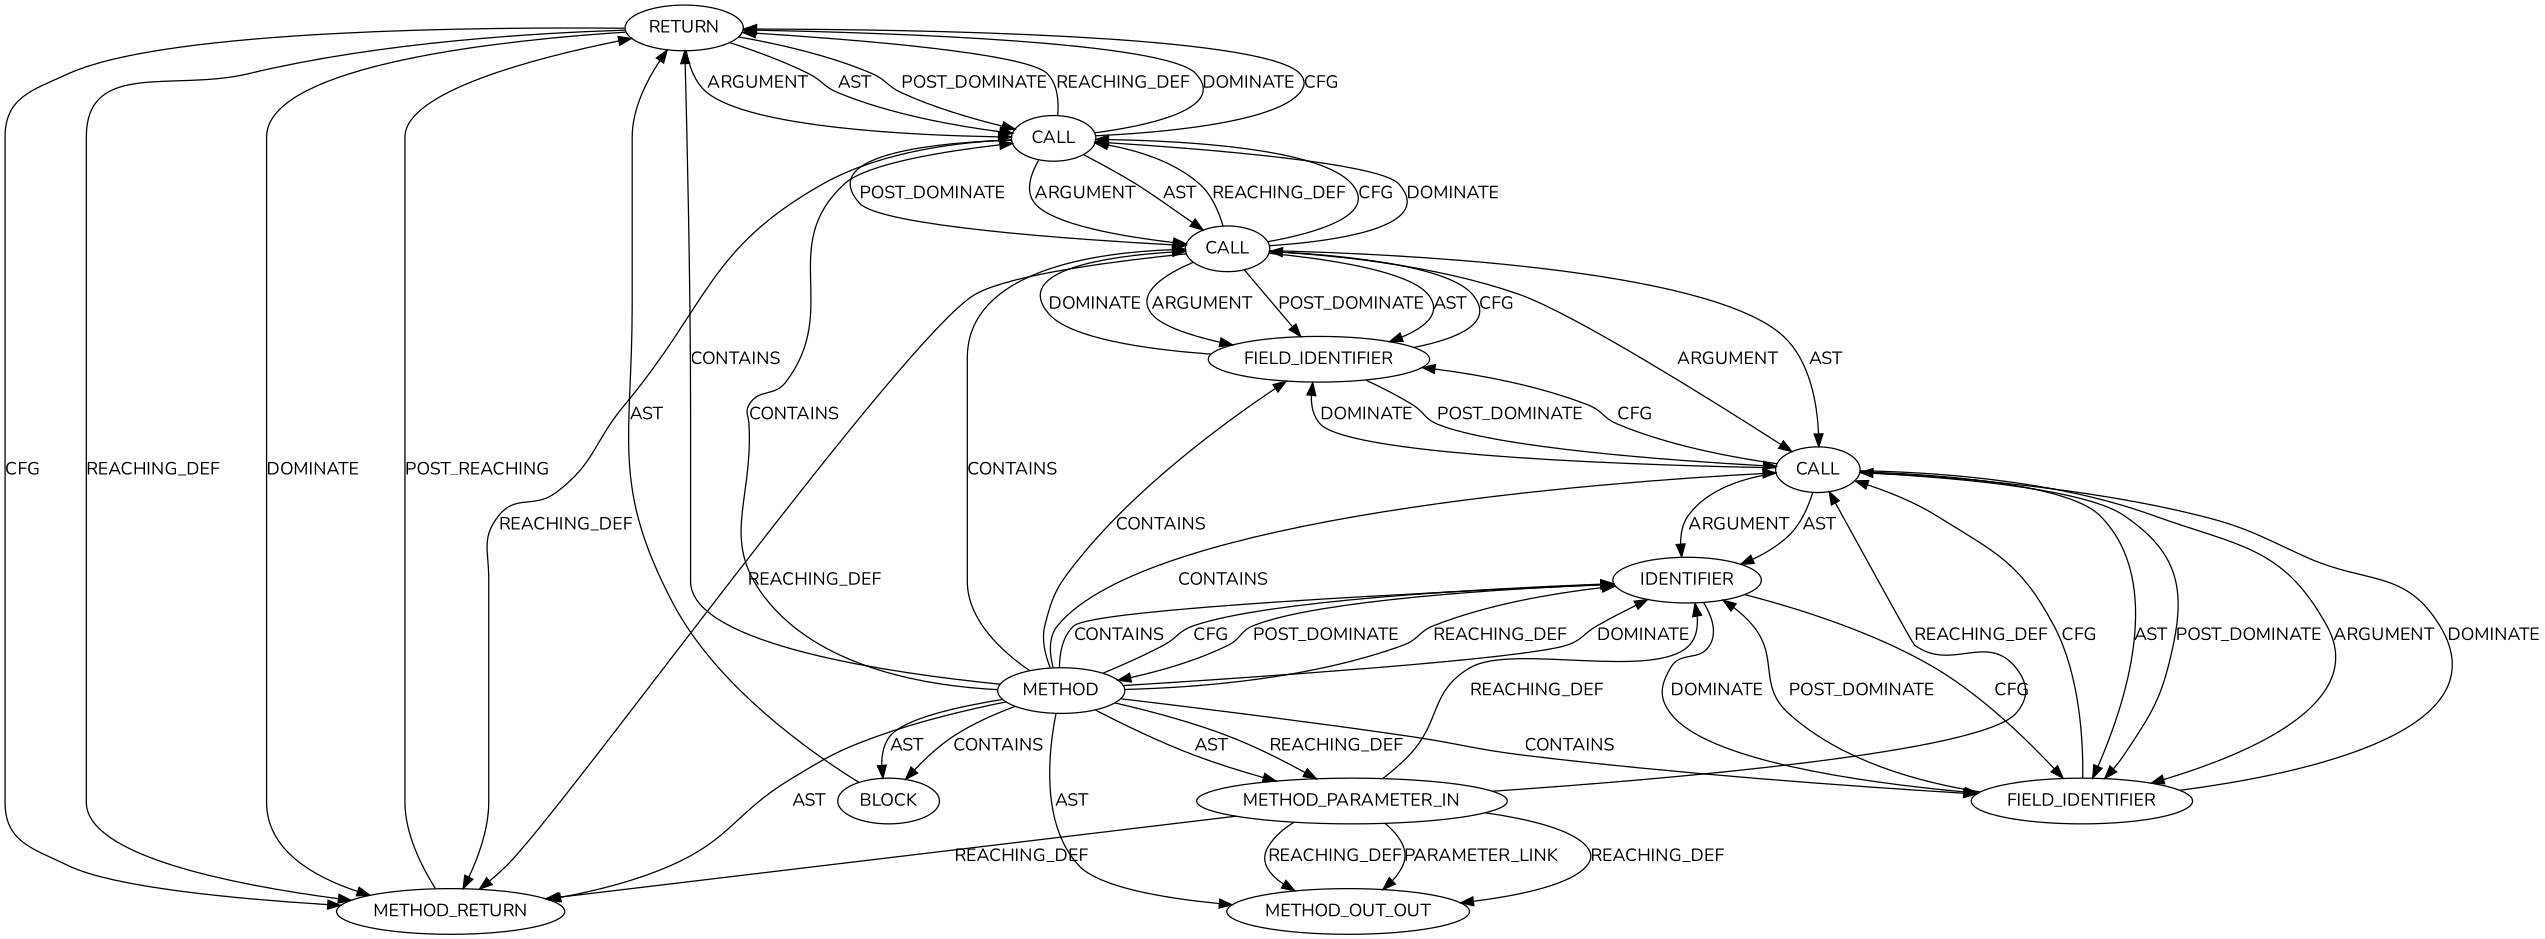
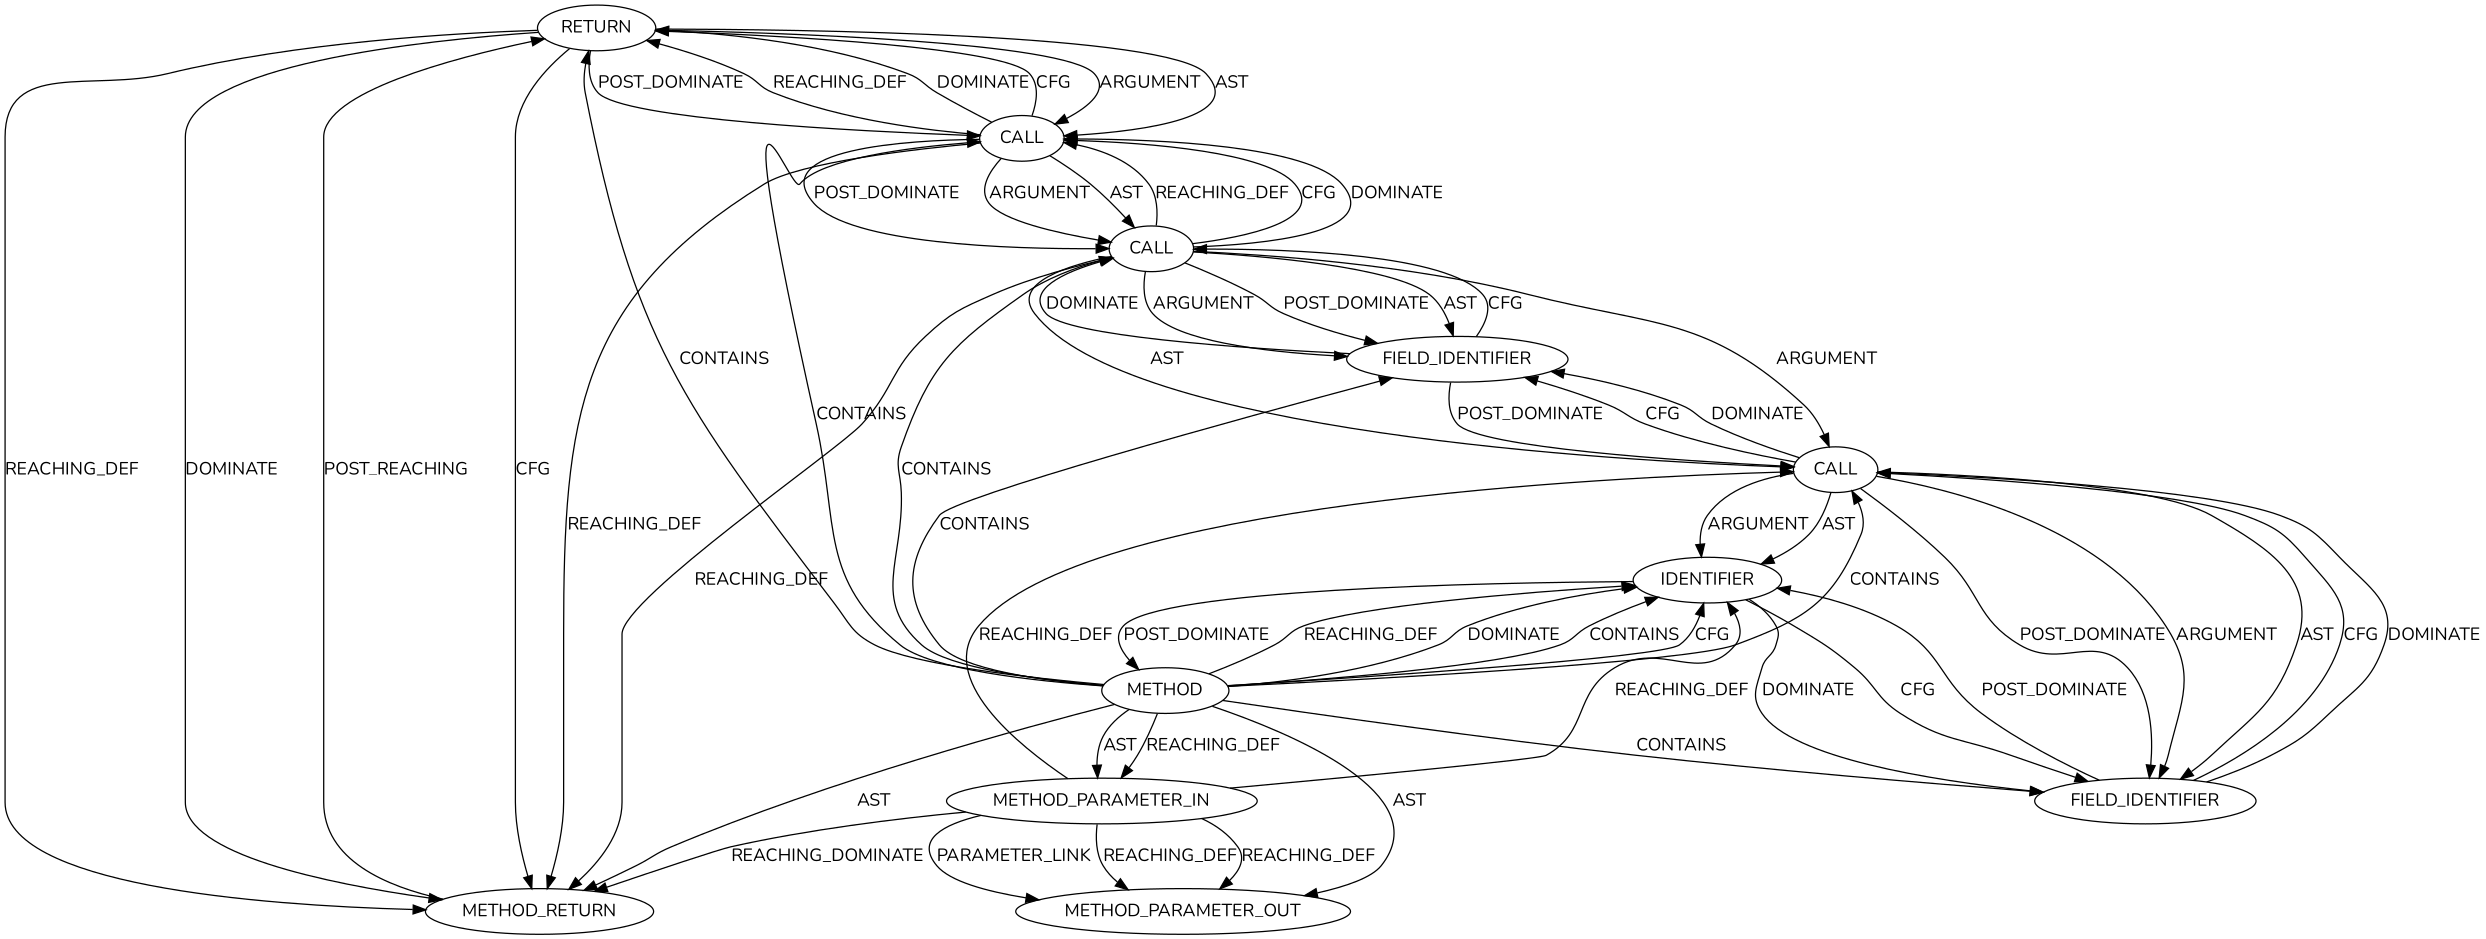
node "BLOCK": removed
edge "METHOD_PARAMETER_IN" -> "METHOD_RETURN": label "REACHING_DEF" -> "REACHING_DOMINATE"
node "METHOD_OUT_OUT": label "METHOD_OUT_OUT" -> "METHOD_PARAMETER_OUT"
